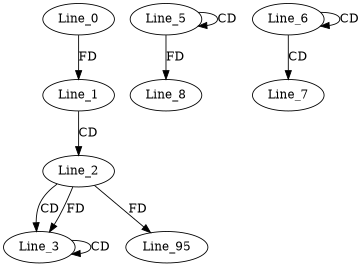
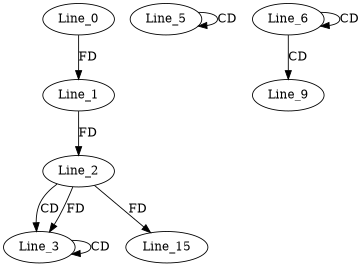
node "Line_8": removed
node "Line_7": label "Line_7" -> "Line_9"
edge "Line_1" -> "Line_2": label "CD" -> "FD"
node "Line_95": label "Line_95" -> "Line_15"
